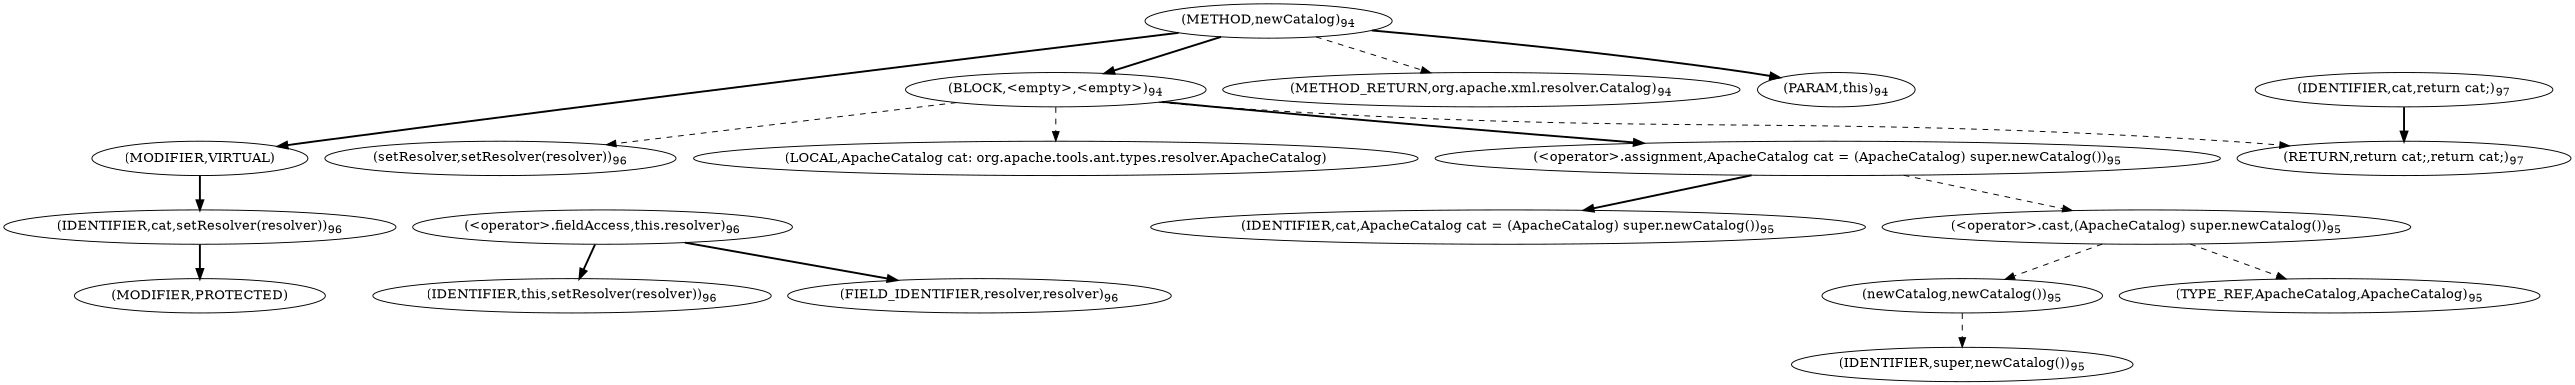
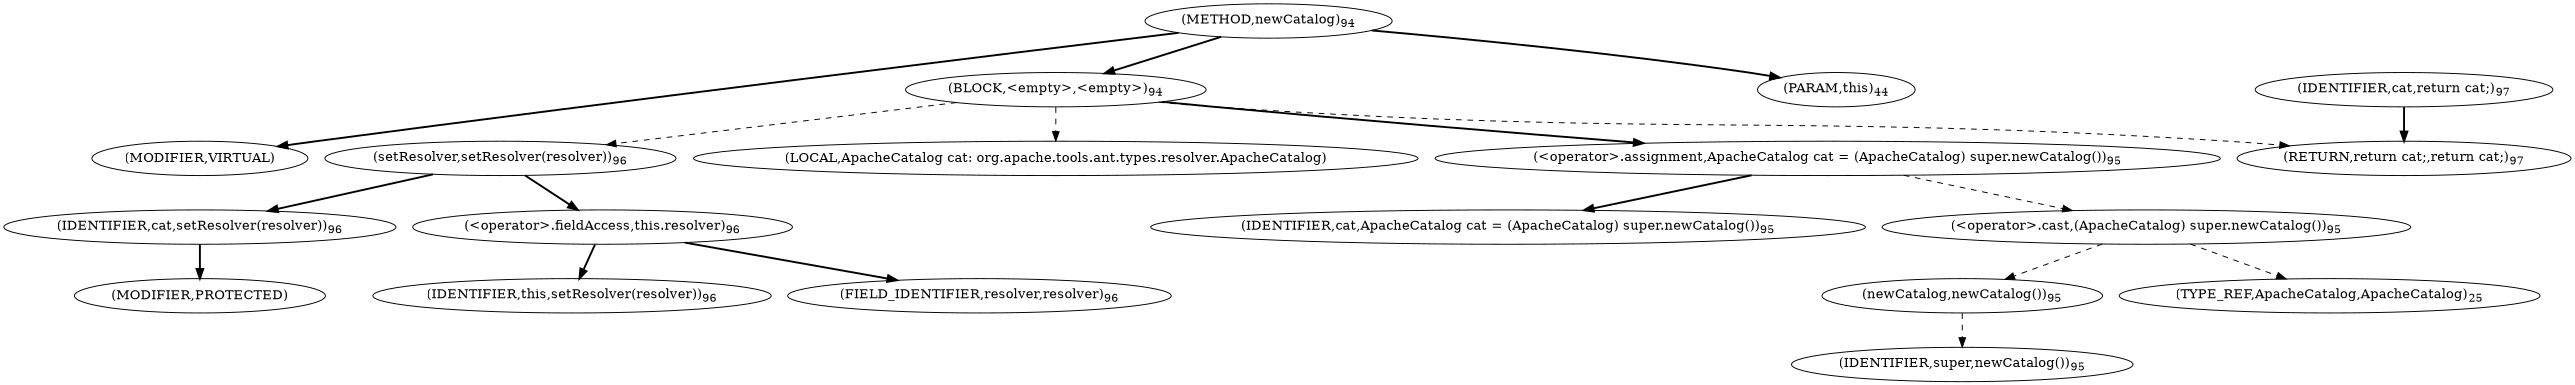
node "(PARAM,this)": text "94" -> "44"
node "(METHOD_RETURN,org.apache.xml.resolver.Catalog)": removed
edge "(MODIFIER,VIRTUAL)" -> "(IDENTIFIER,cat,setResolver(resolver))": now "(setResolver,setResolver(resolver))" -> "(IDENTIFIER,cat,setResolver(resolver))"
edge "(setResolver,setResolver(resolver))" -> "(<operator>.fieldAccess,this.resolver)": added
node "(TYPE_REF,ApacheCatalog,ApacheCatalog)": text "95" -> "25"
